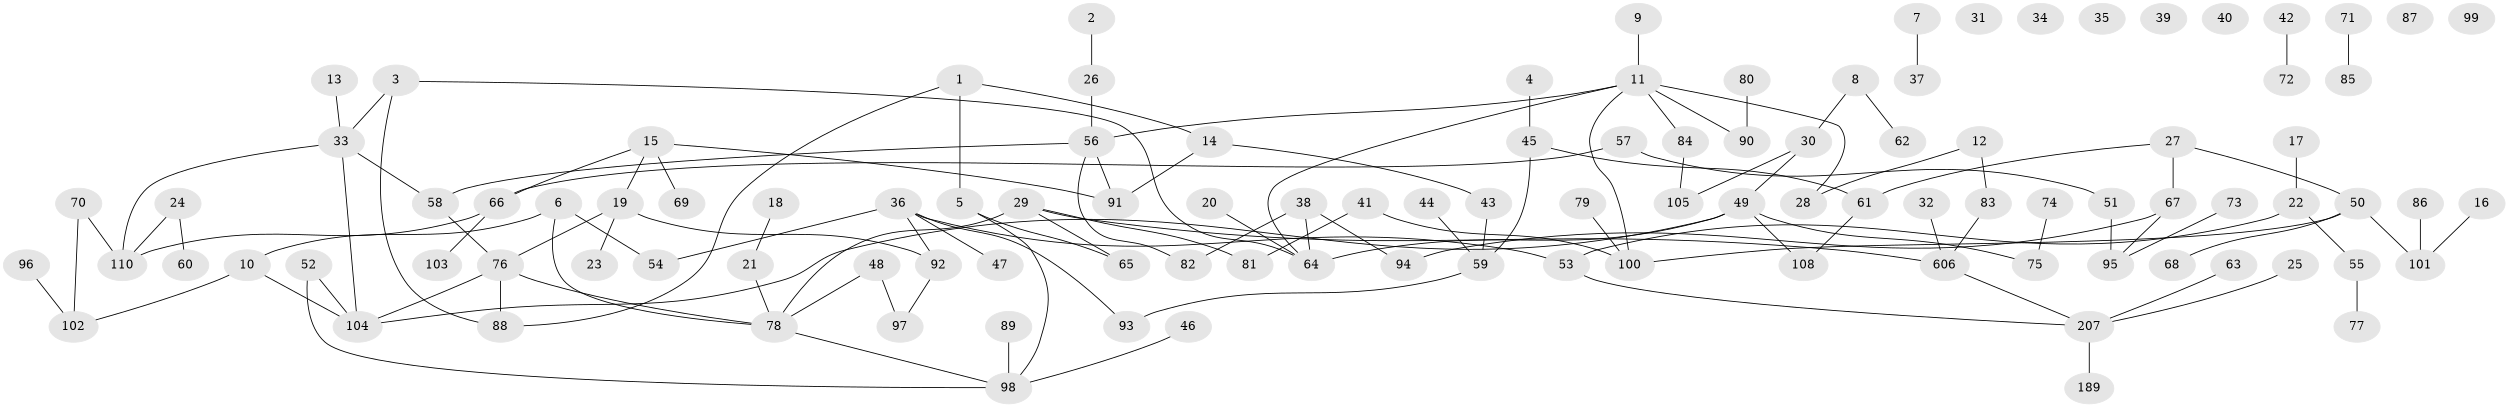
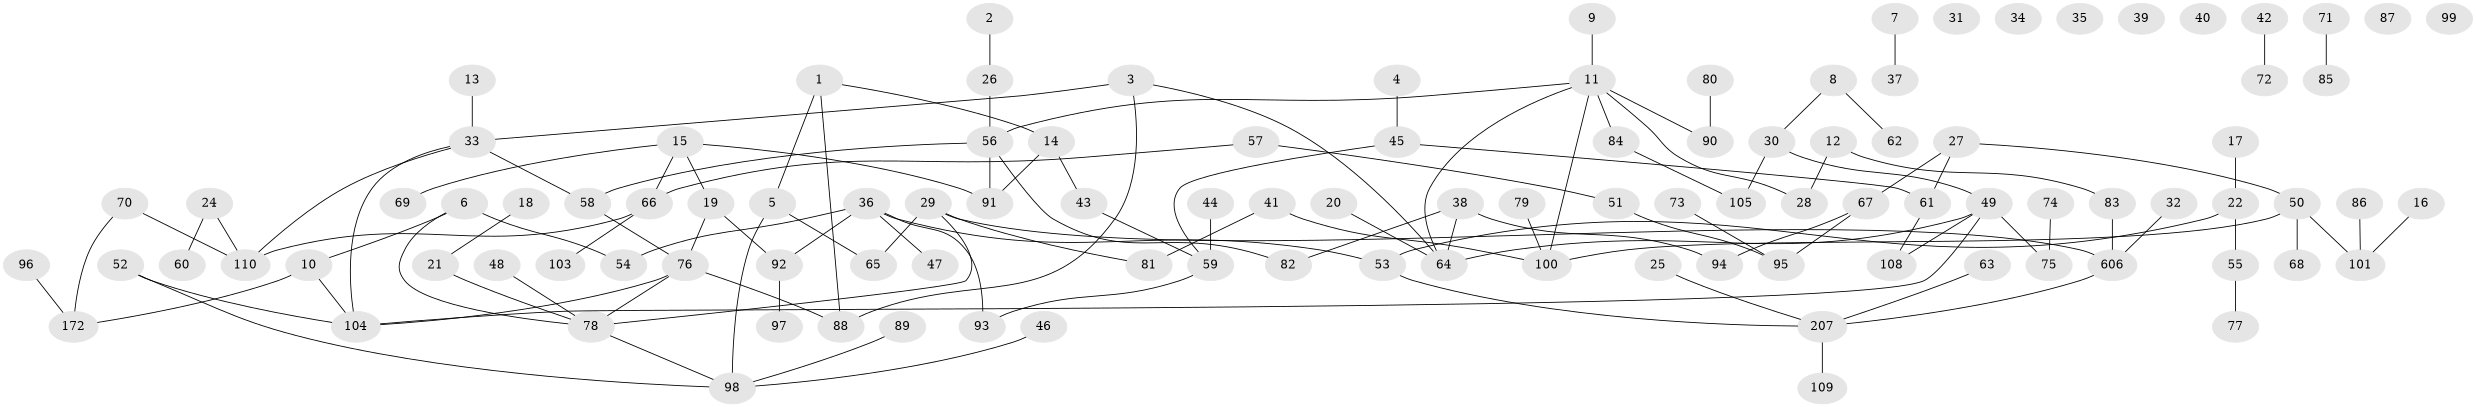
node "23": removed
edge "48" -- "97": removed
node "102": label "102" -> "172"
node "189": label "189" -> "109"
